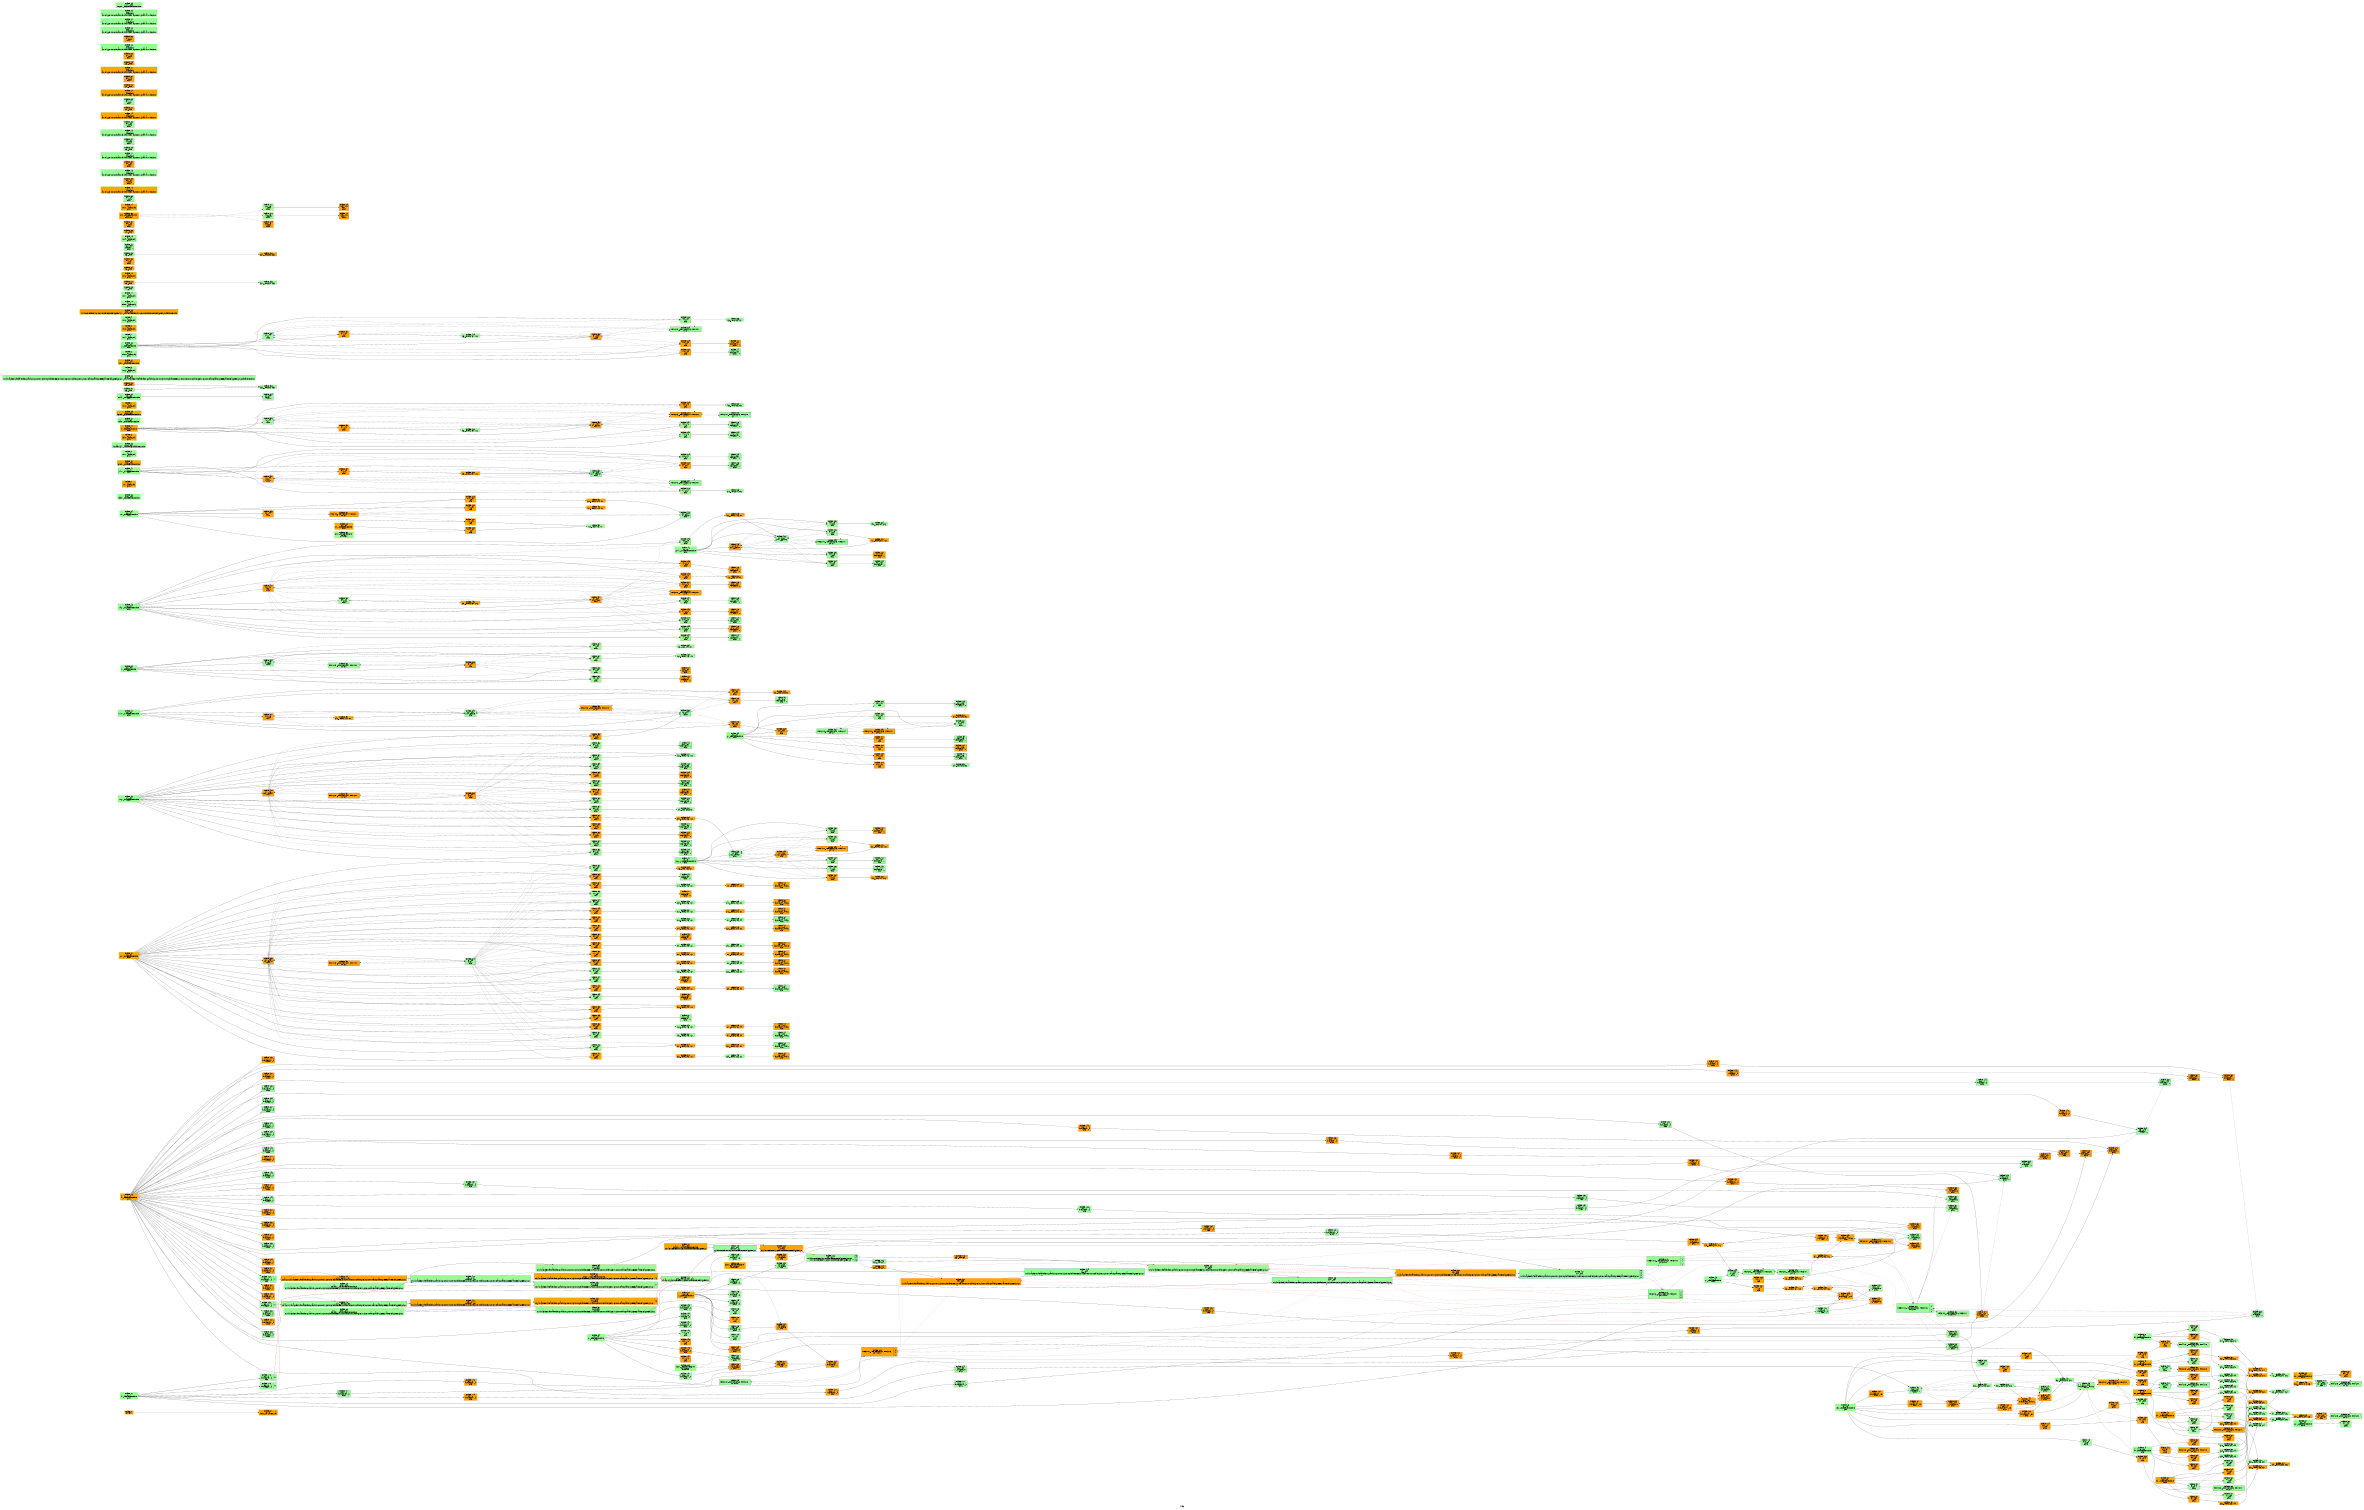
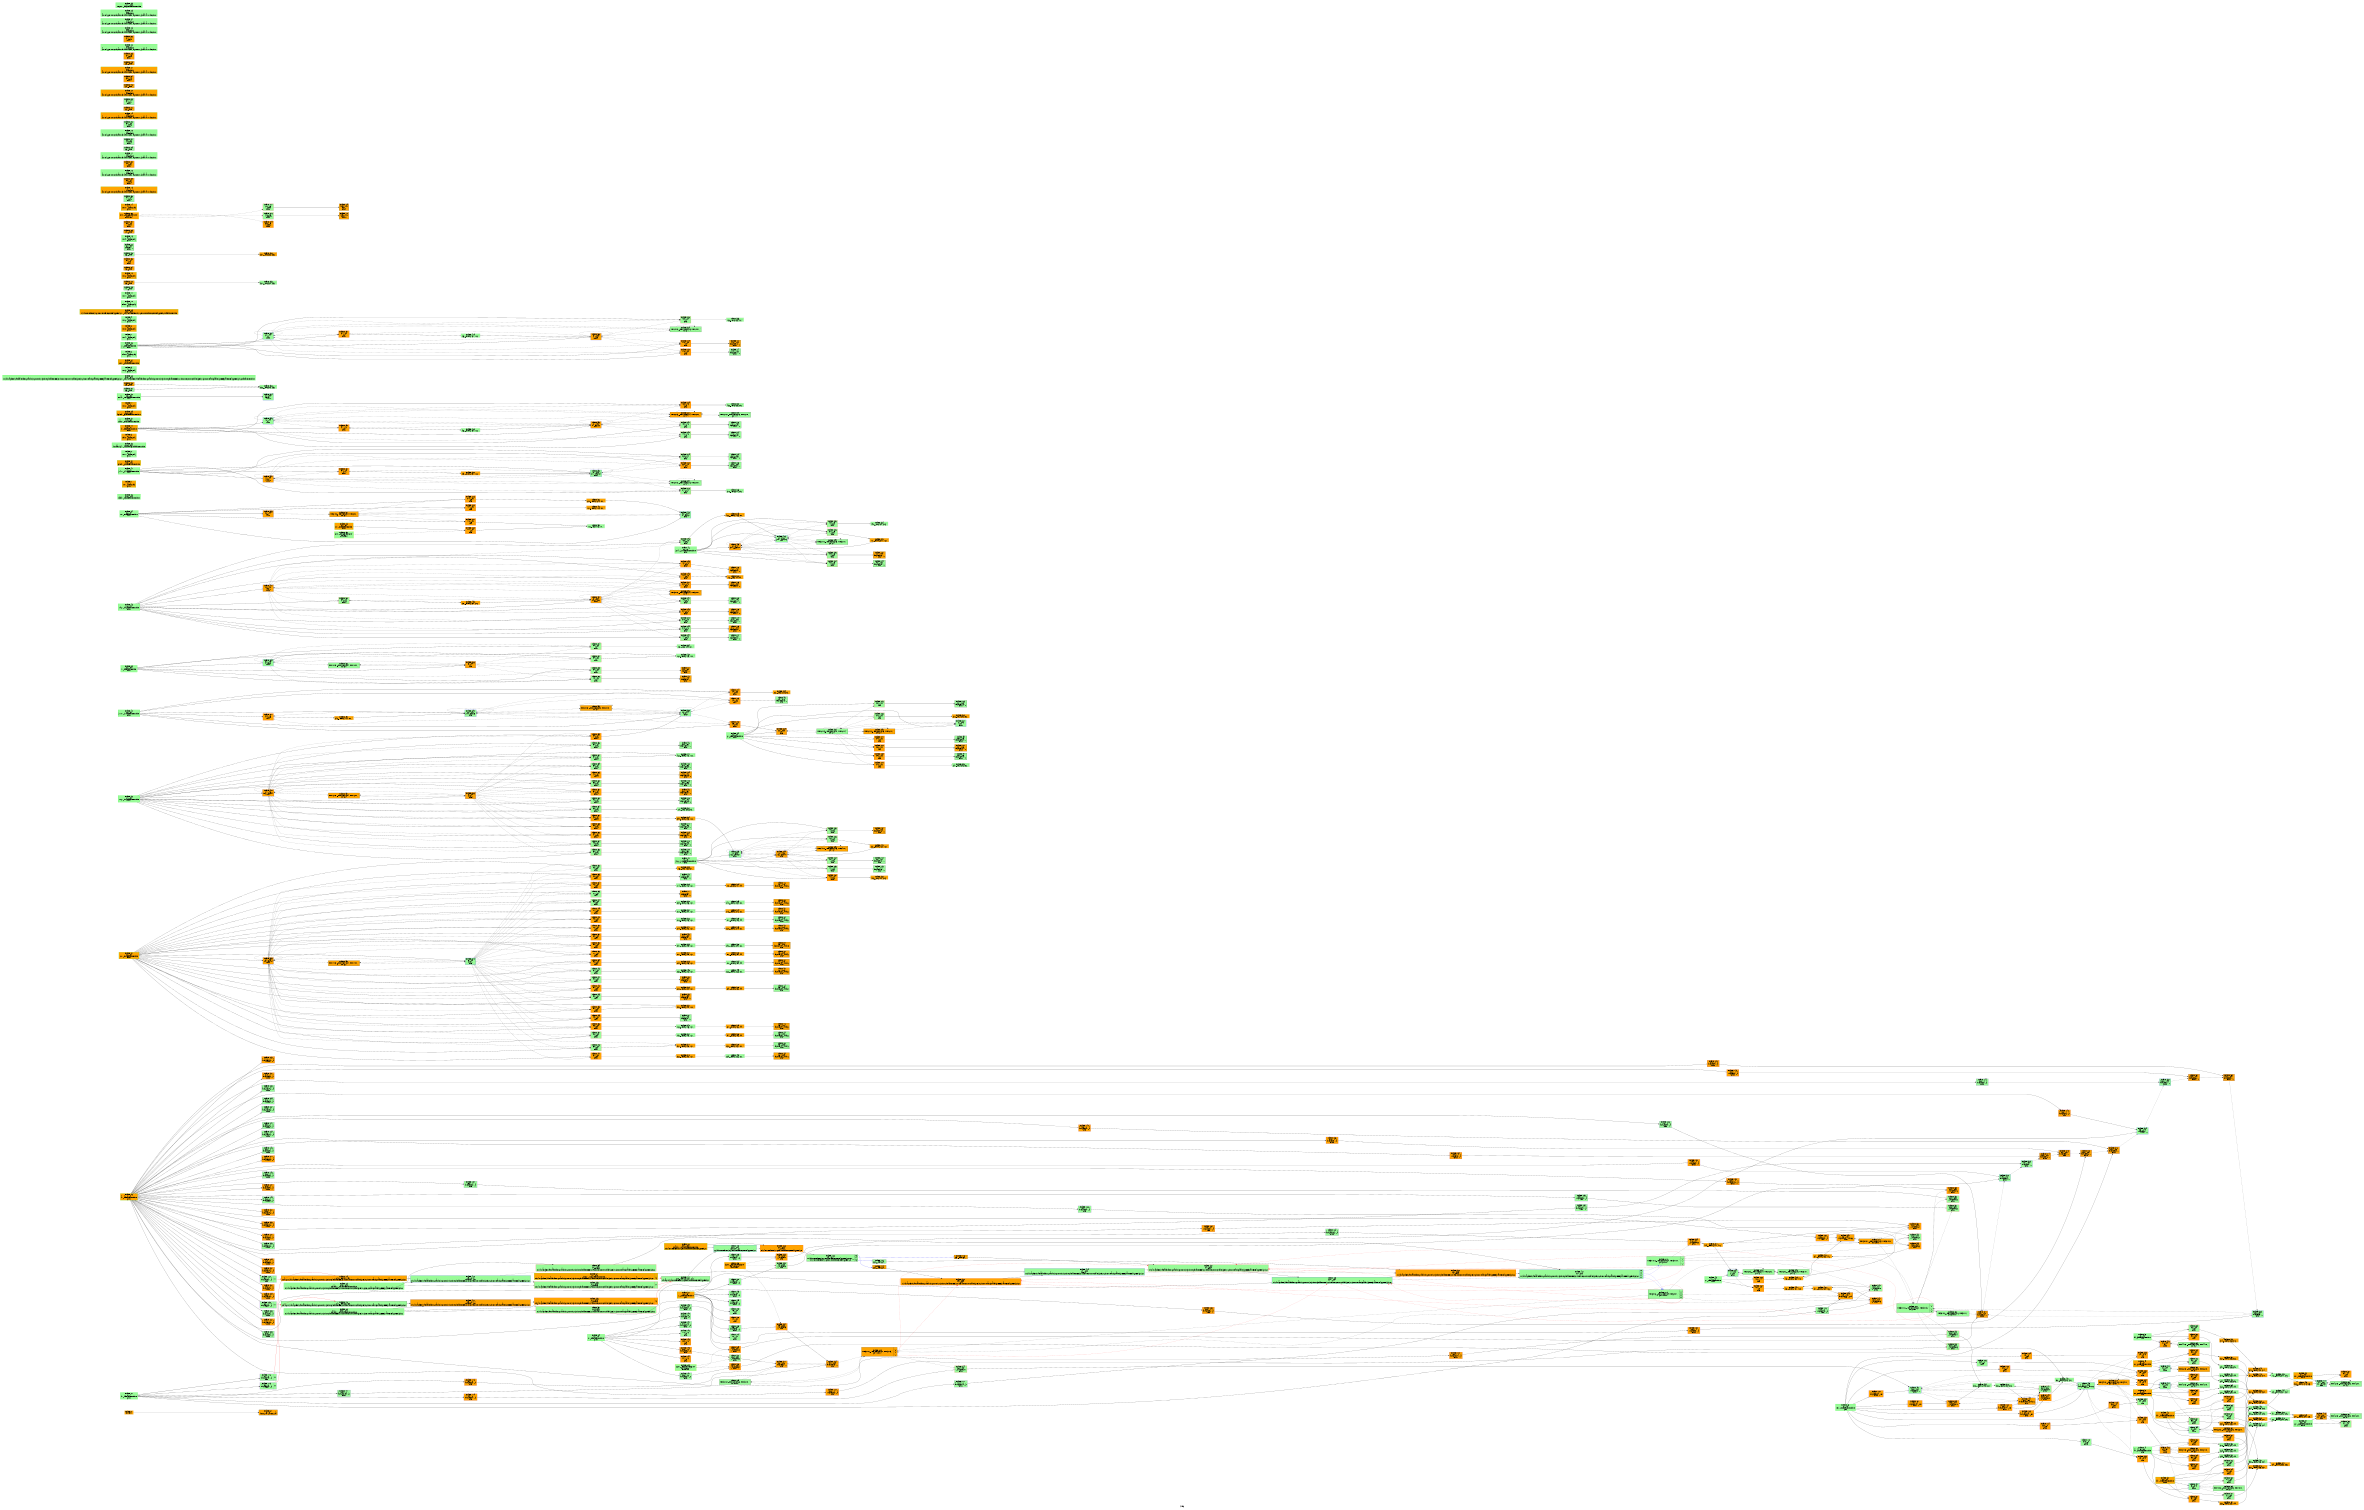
node "NodeID: 548": fillcolor palegreen -> orange
